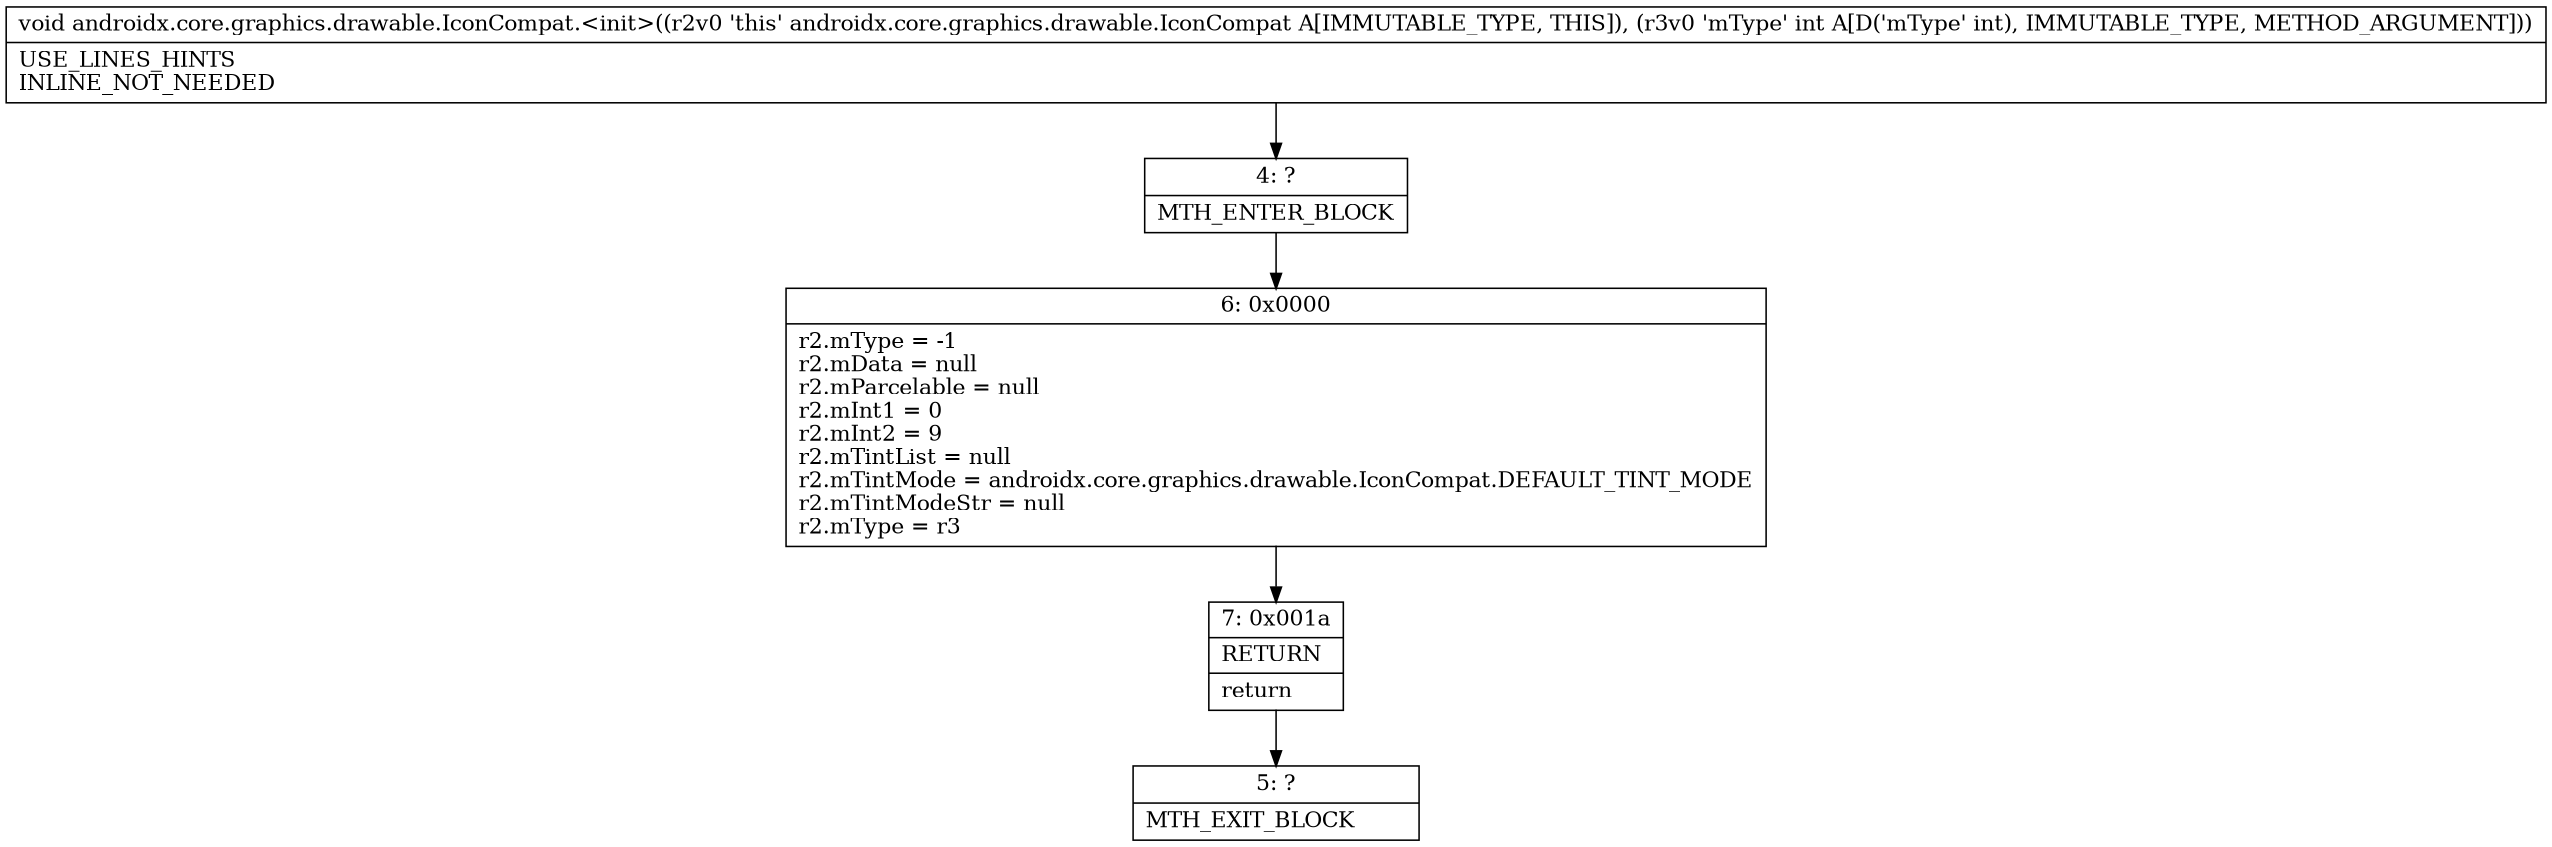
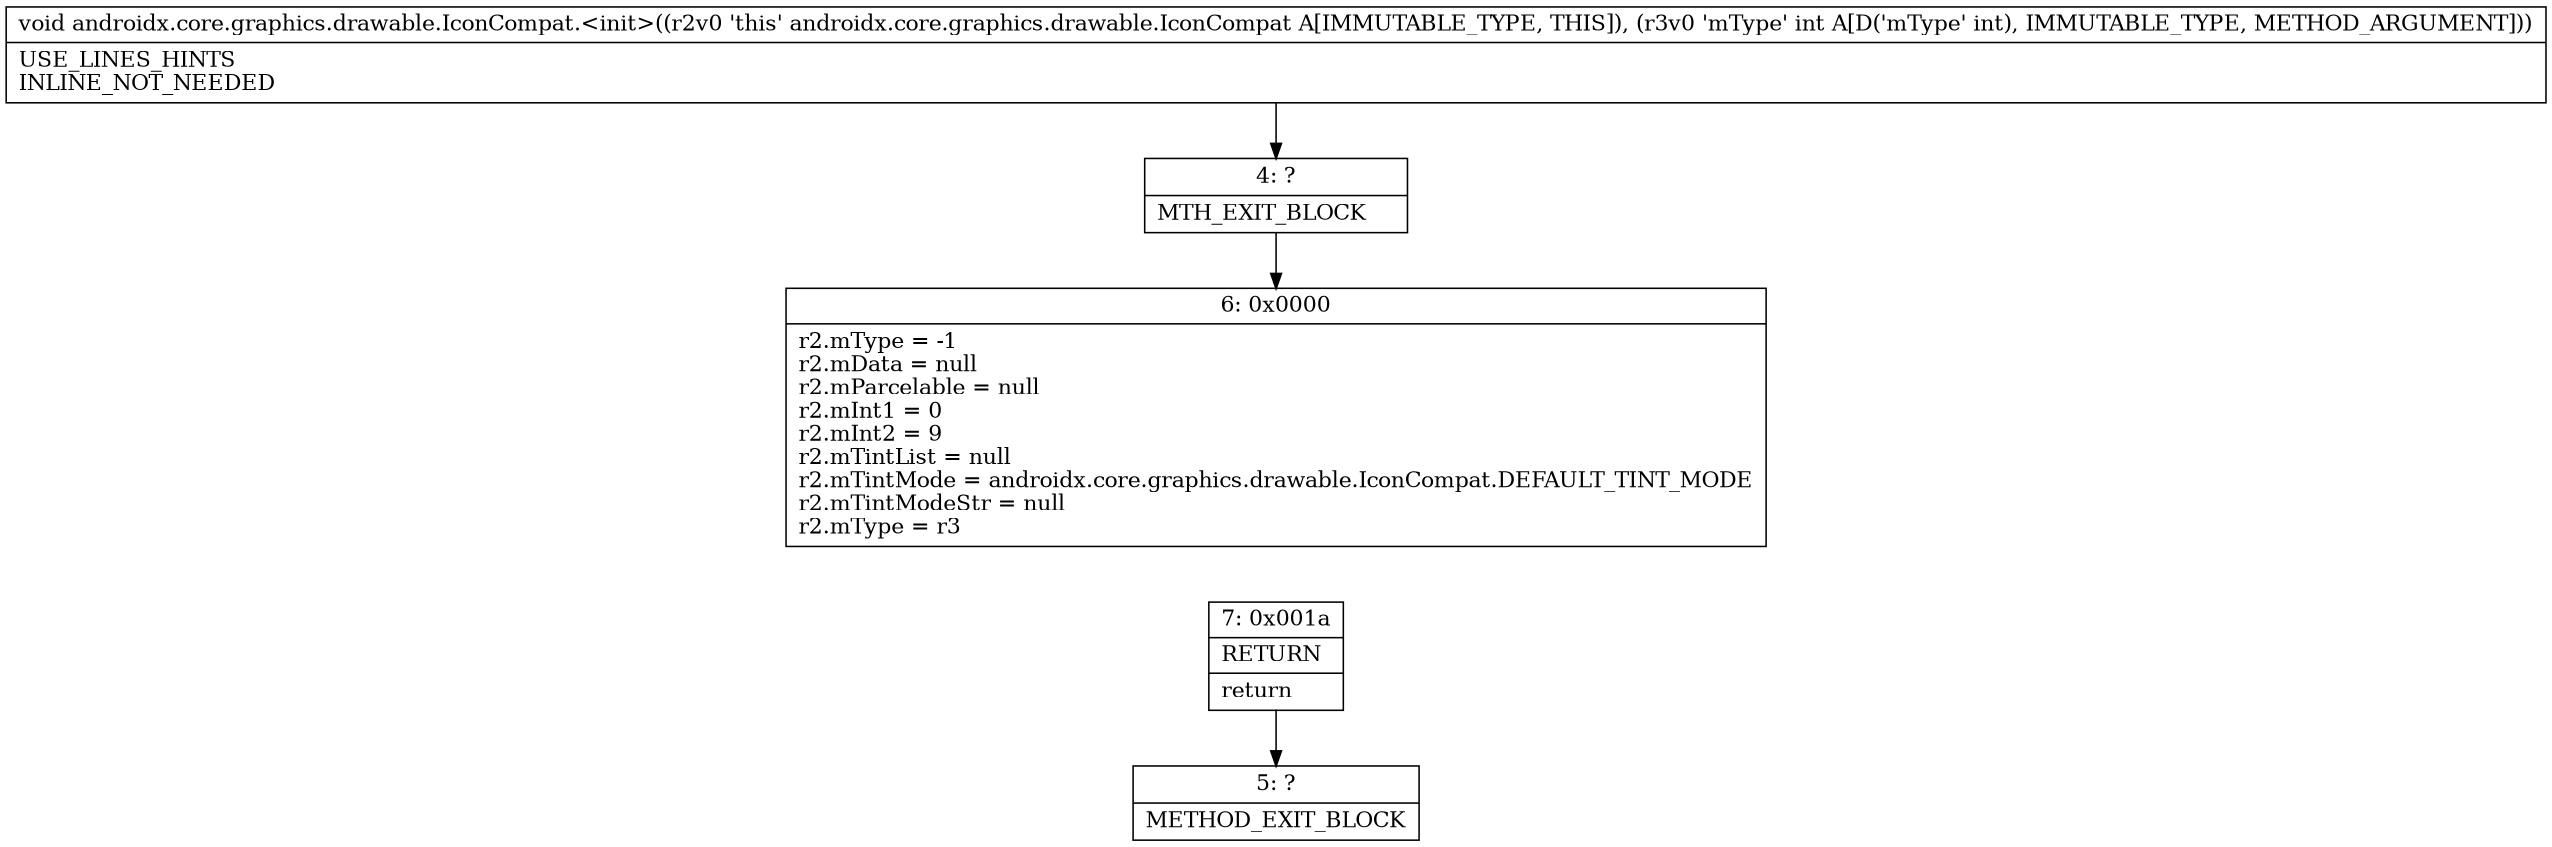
node "4: ?": text "MTH_ENTER_BLOCK" -> "MTH_EXIT_BLOCK"
edge "6: 0x0000" -> "7: 0x001a": removed
node "5: ?": text "MTH_EXIT_BLOCK" -> "METHOD_EXIT_BLOCK"
